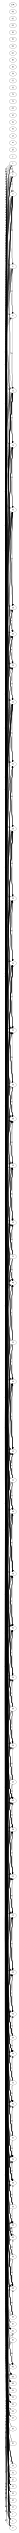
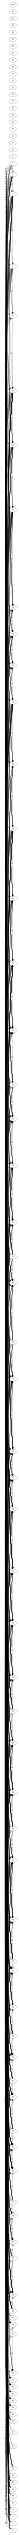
edge "13" -> "56": now "46" -> "56"
